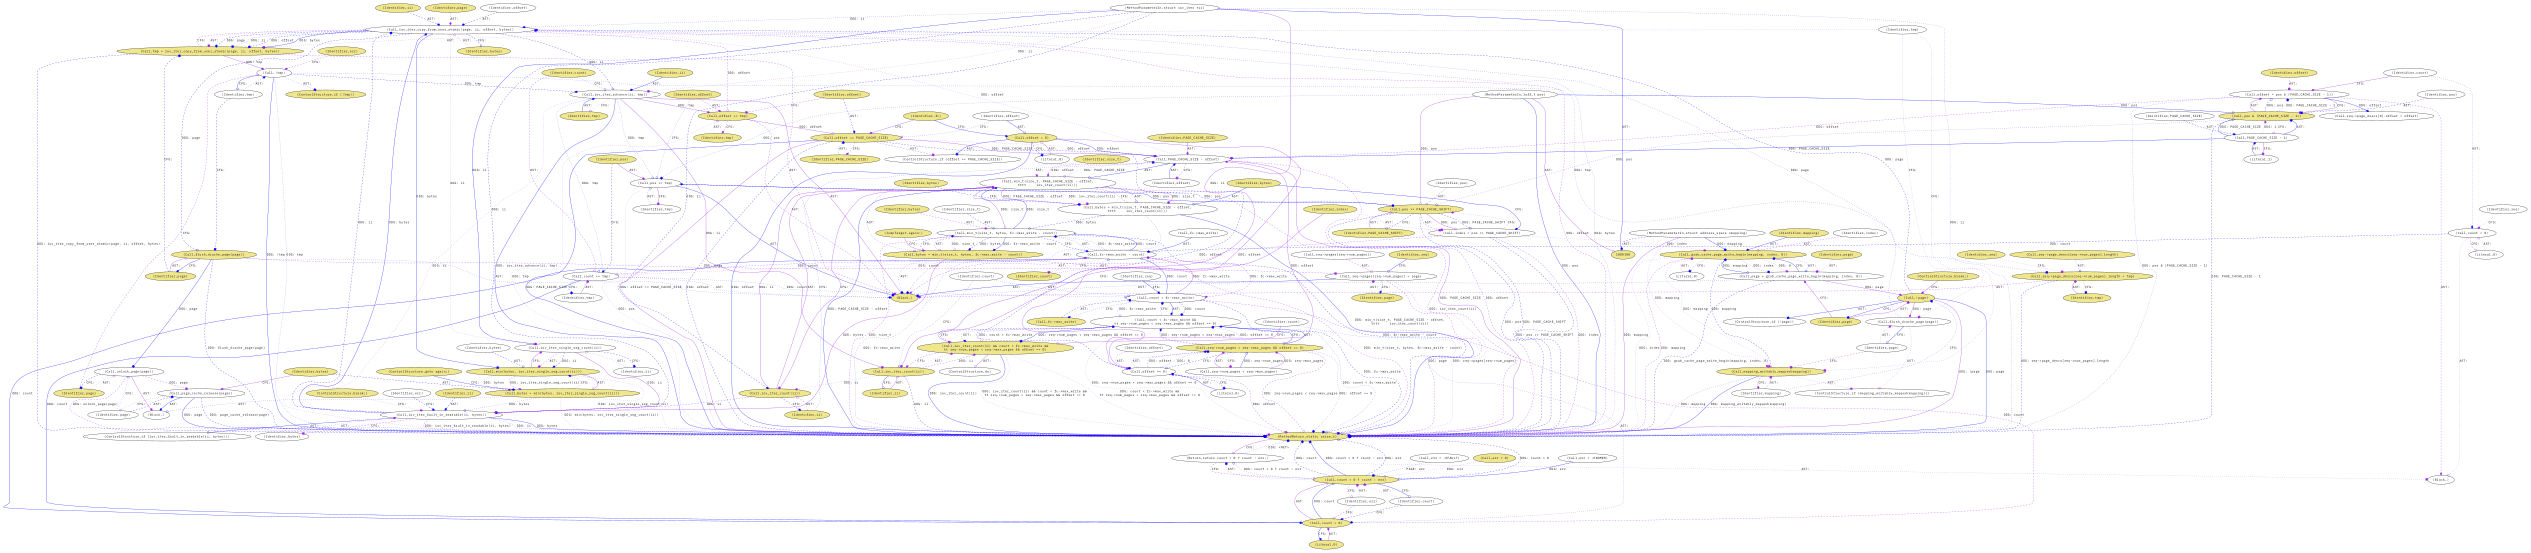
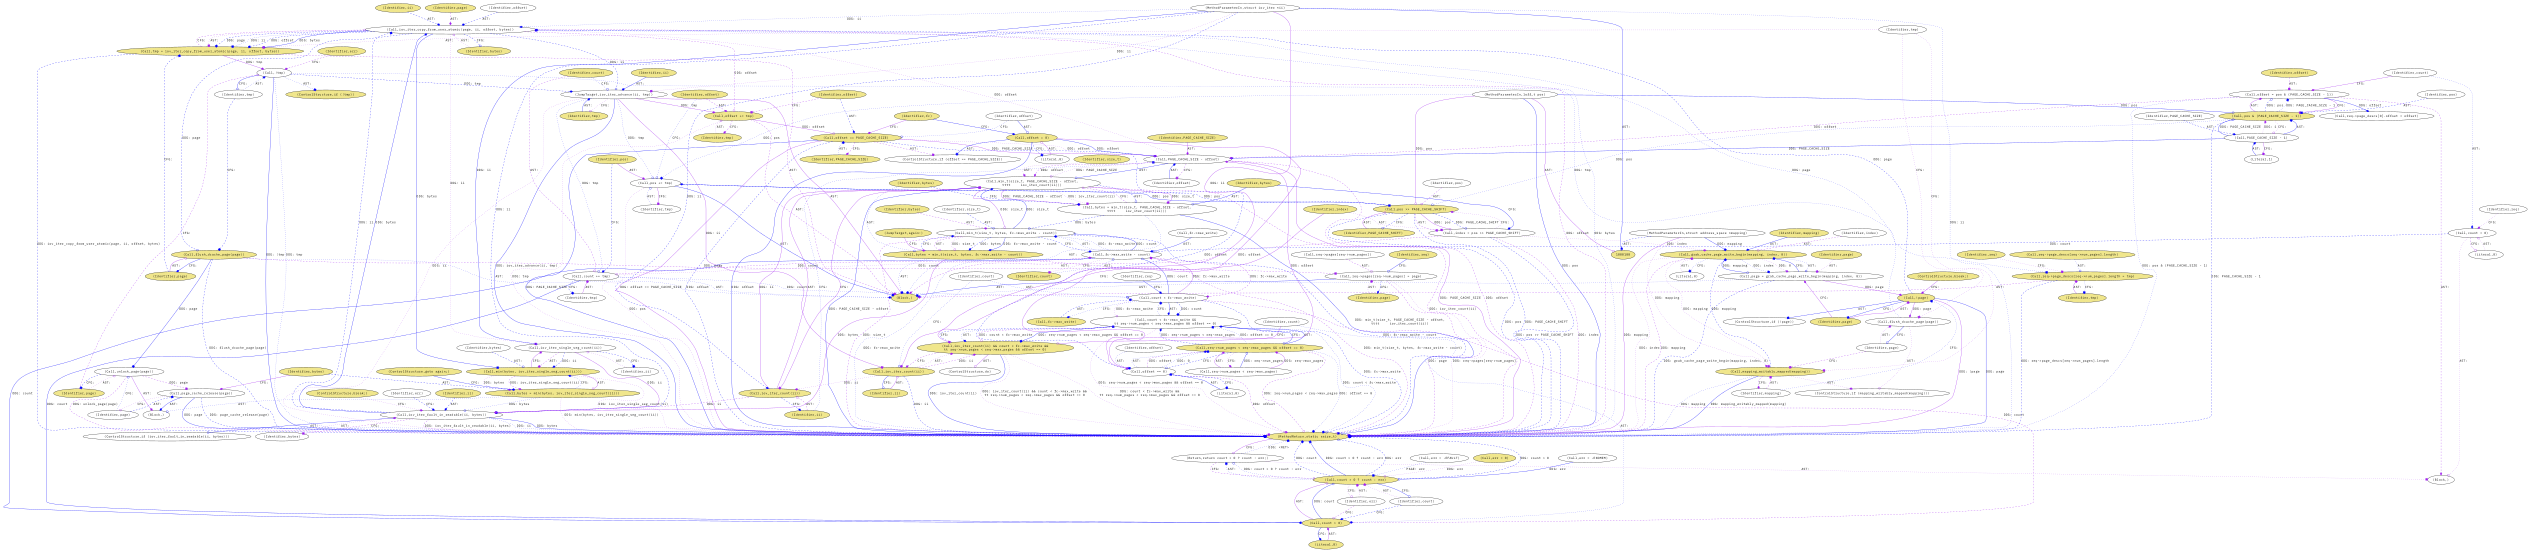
node "(Call,iov_iter_advance(ii, tmp))": label "(Call,iov_iter_advance(ii, tmp))" -> "(JumpTarget,iov_iter_advance(ii, tmp))"
edge "(Call,req->num_pages < req->max_pages && offset == 0)" -> "(Call,req->num_pages < req->max_pages)": arrowhead box -> diamond
